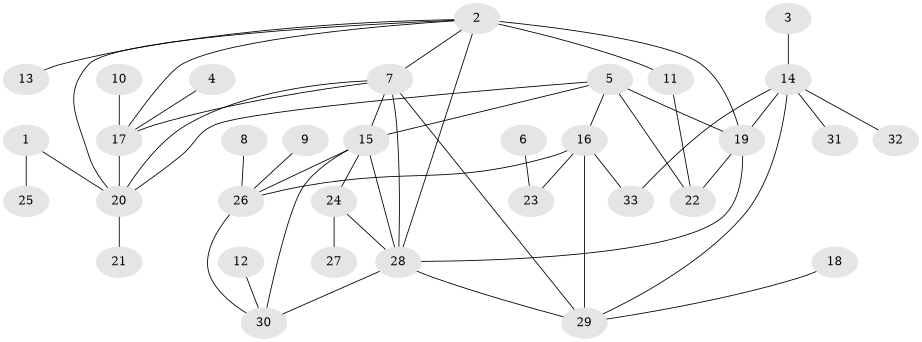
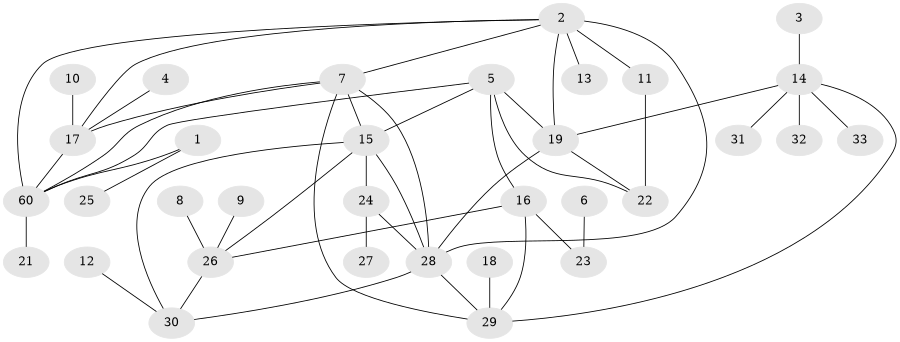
edge "16" -- "33": removed
node "20": label "20" -> "60"
